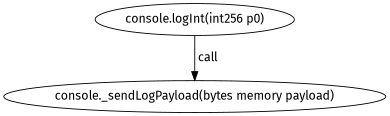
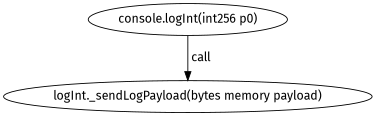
node "console._sendLogPayload(bytes memory payload)": label "console._sendLogPayload(bytes memory payload)" -> "logInt._sendLogPayload(bytes memory payload)"
